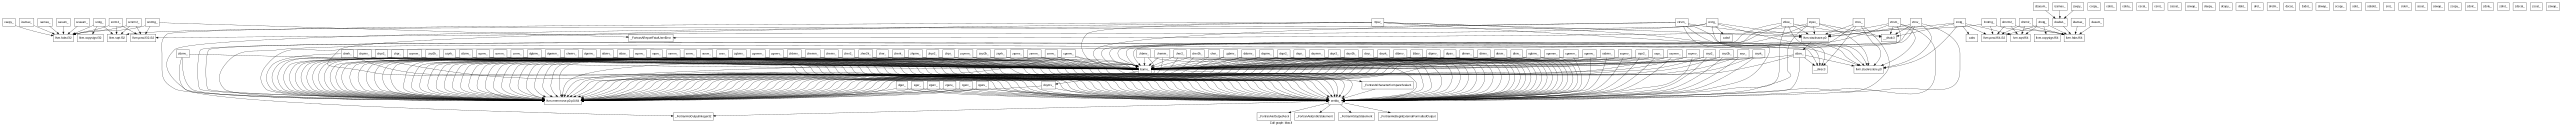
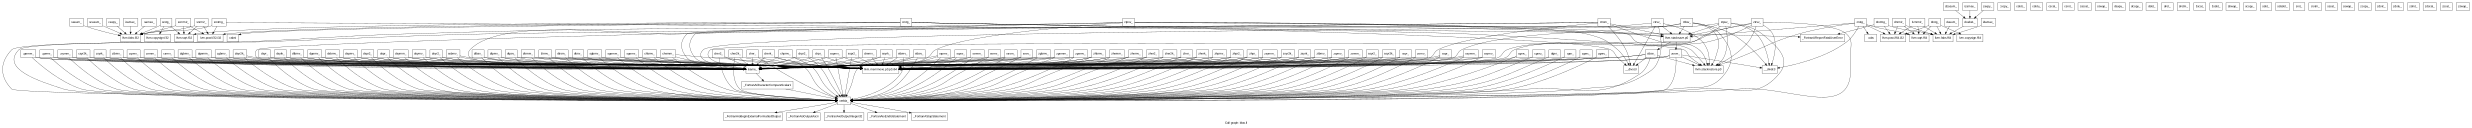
edge "ztrsm_" -> "llvm.stacksave.p0": reversed
edge "lsame_" -> "dsymv_": reversed
edge "ztbmv_" -> "_FortranAioOutputInteger32": now "ztbmv_" -> "xerbla_"
